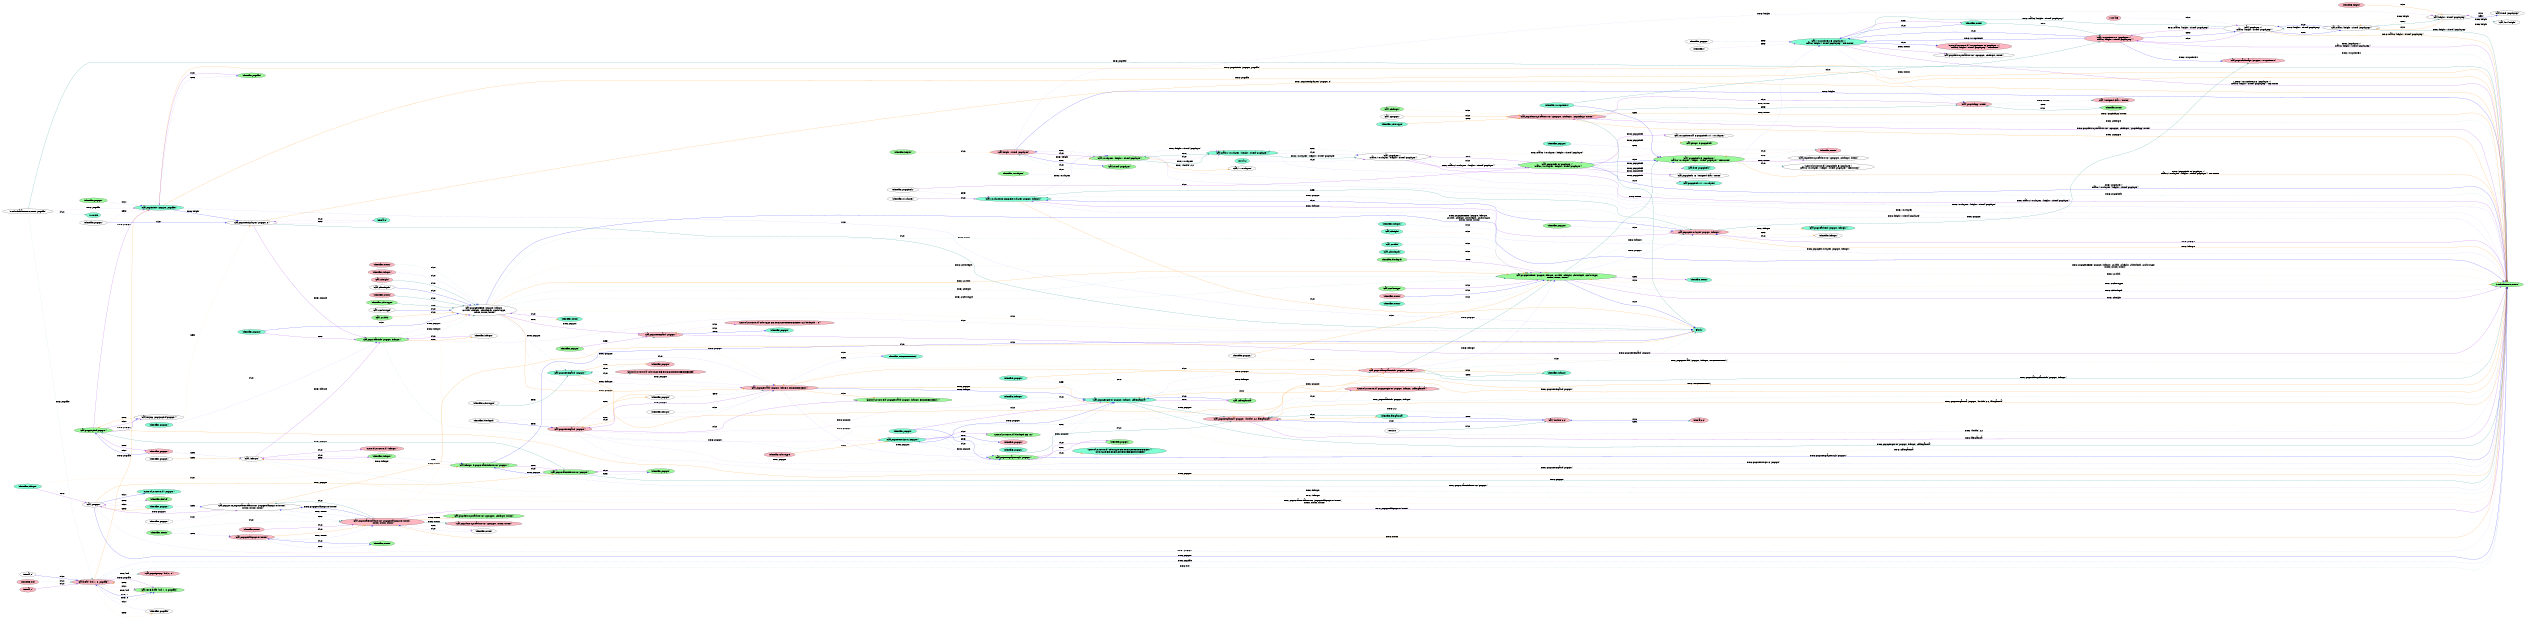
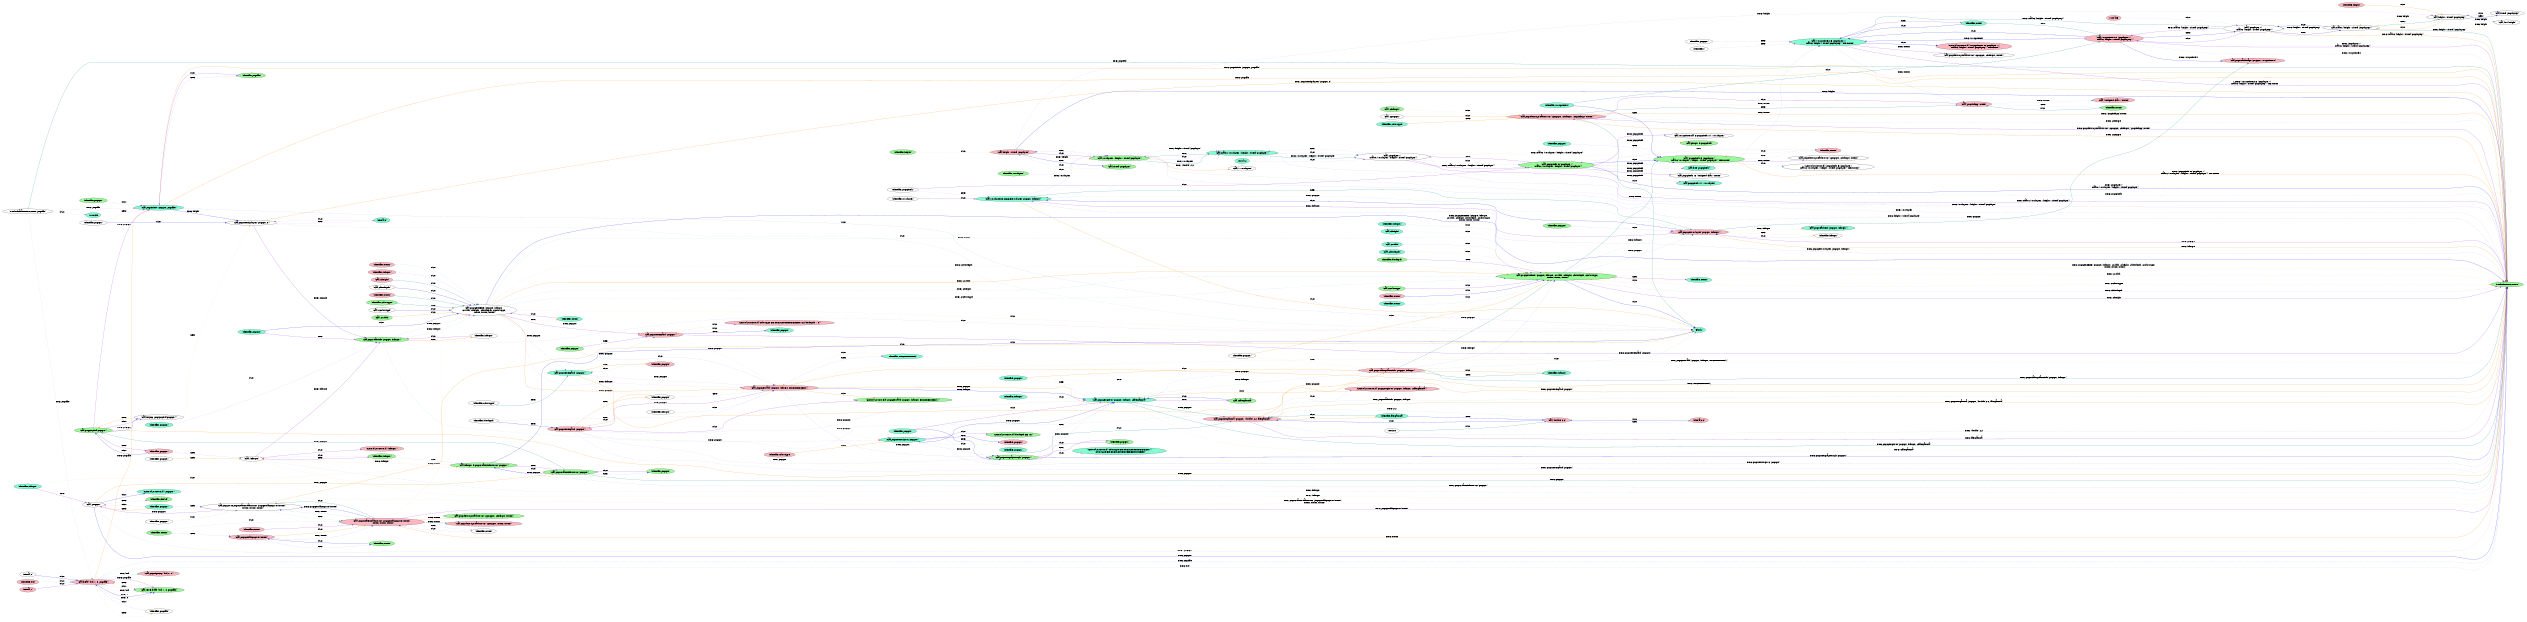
edge "(Call,png_set_sig_bytes (png_ptr, 8))" -> "(Block,)": style solid -> dotted
node "(ControlStructure,if (color_type == PNG_COLOR_TYPE_PALETTE))": removed
